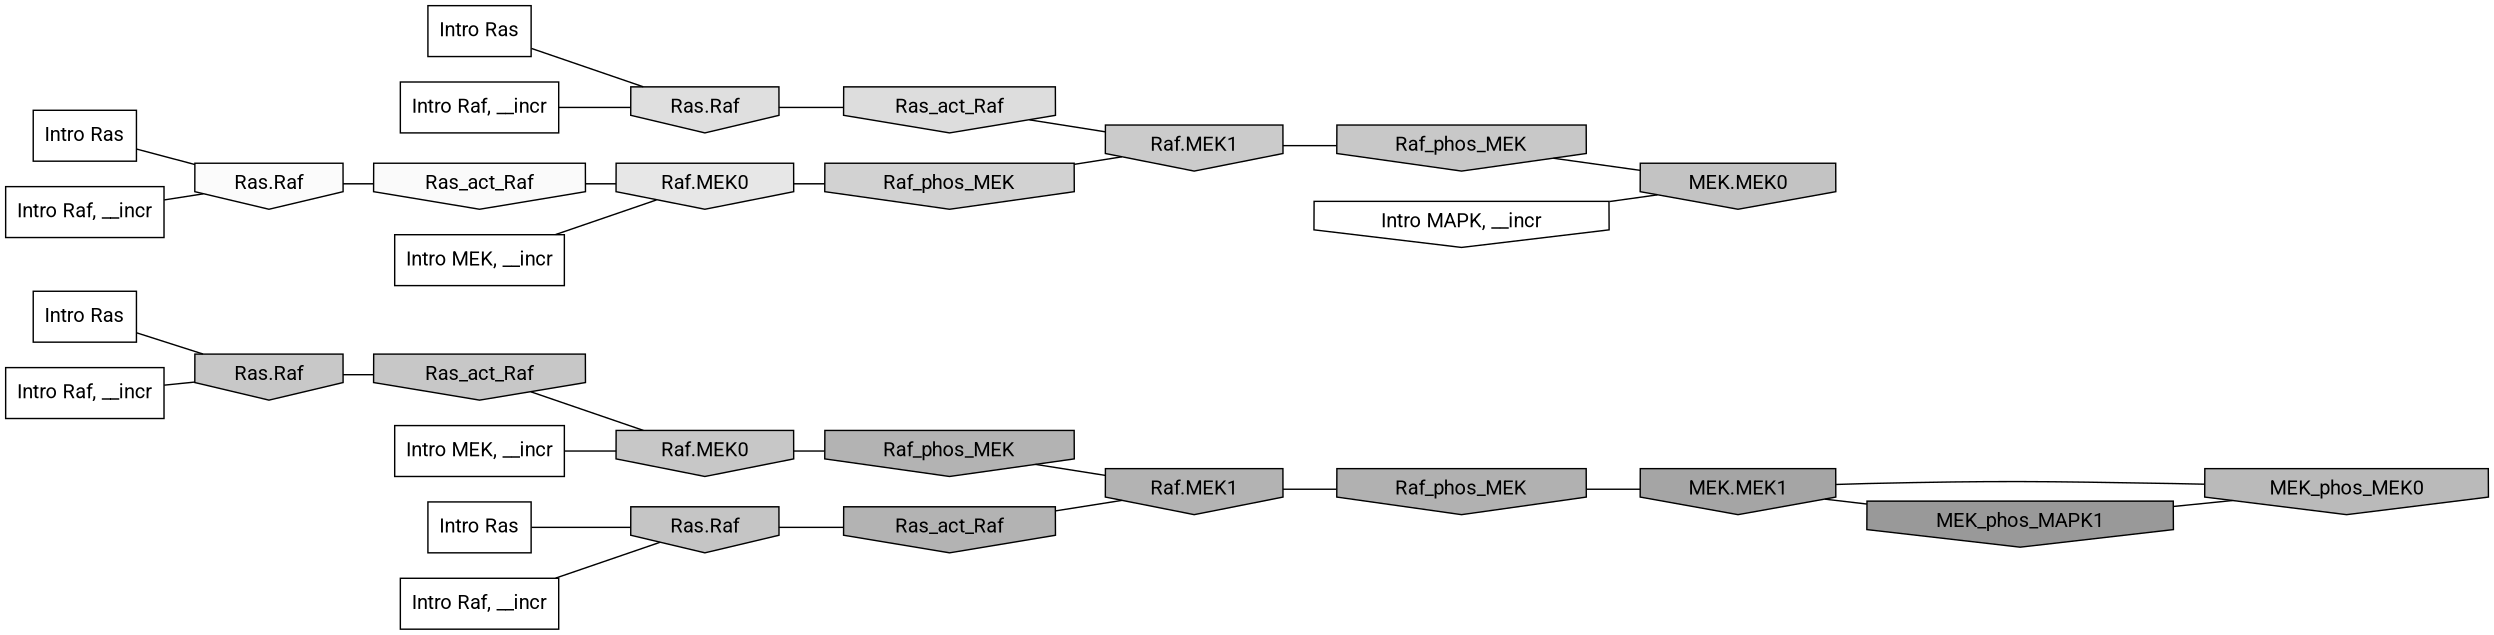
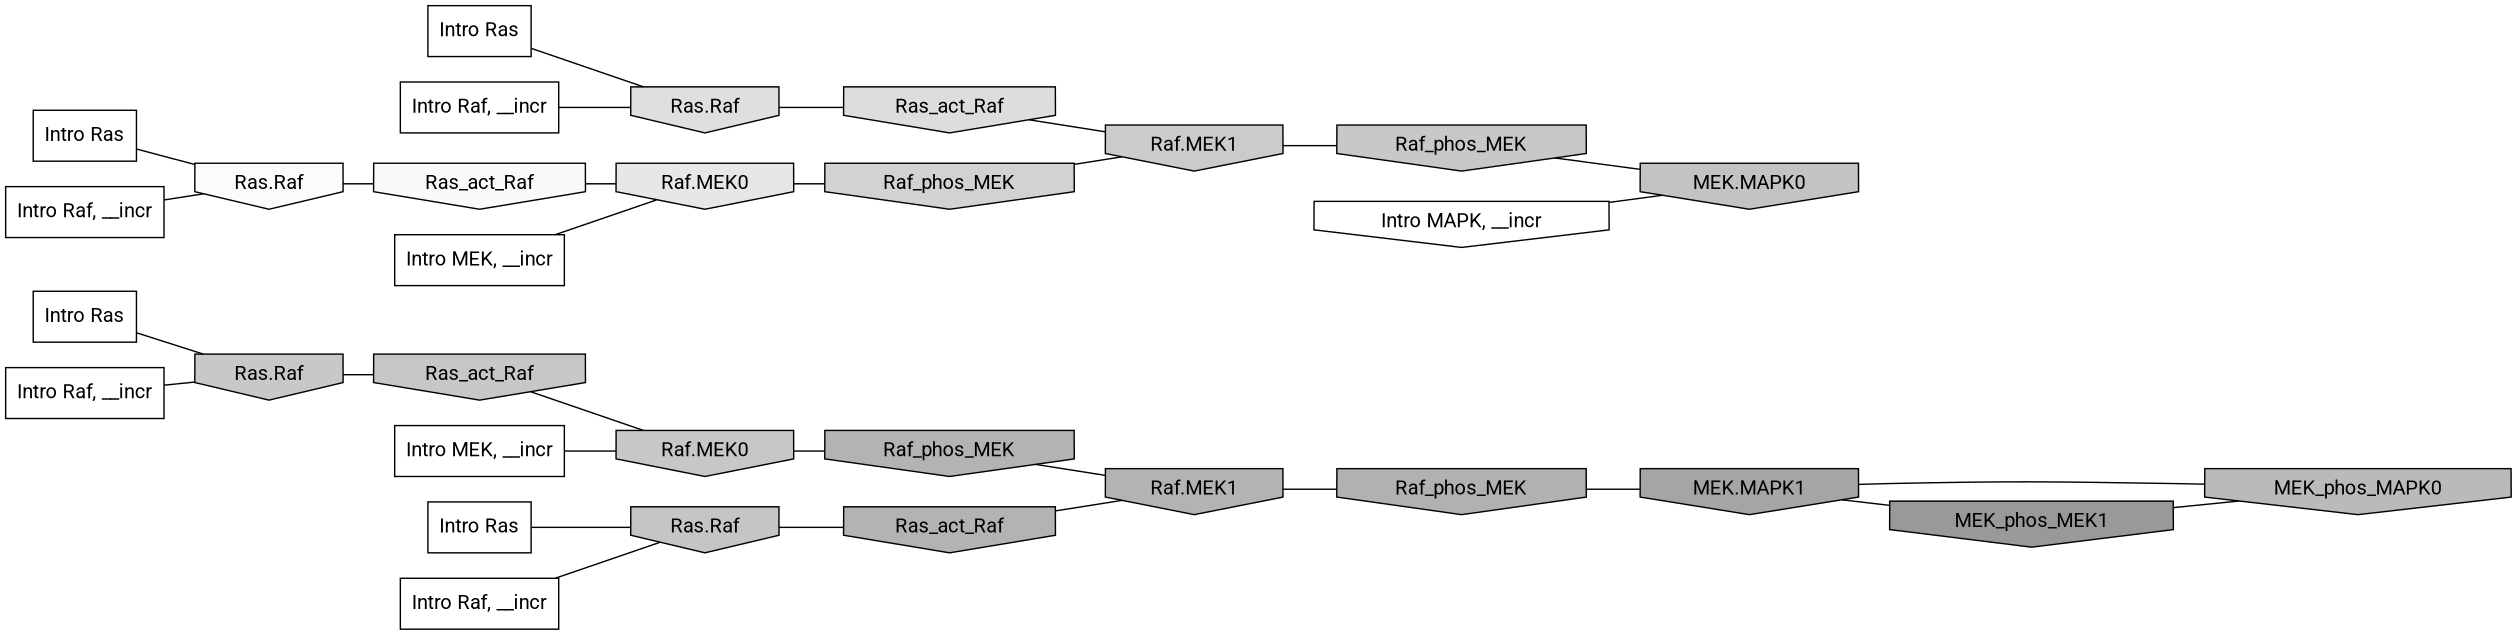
node "MEK.MEK0": label "MEK.MEK0" -> "MEK.MAPK0"
node "MEK.MEK1": label "MEK.MEK1" -> "MEK.MAPK1"
node "MEK_phos_MEK0": label "MEK_phos_MEK0" -> "MEK_phos_MAPK0"
node "MEK_phos_MAPK1": label "MEK_phos_MAPK1" -> "MEK_phos_MEK1"
